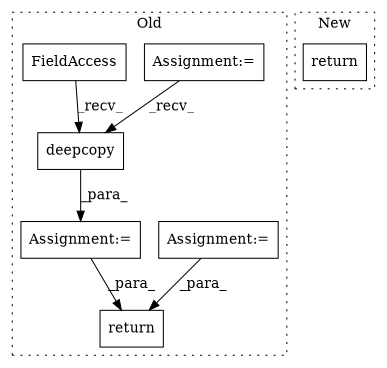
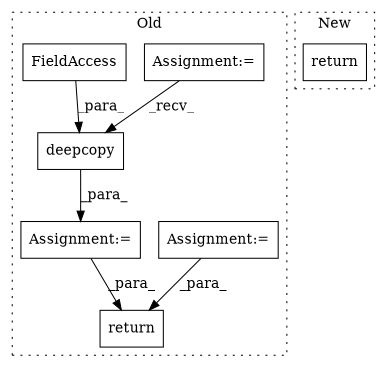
edge "FieldAccess" -> "deepcopy": label "_recv_" -> "_para_"
